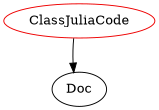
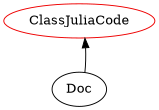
edge "ClassJuliaCode" -> "Doc": reversed
